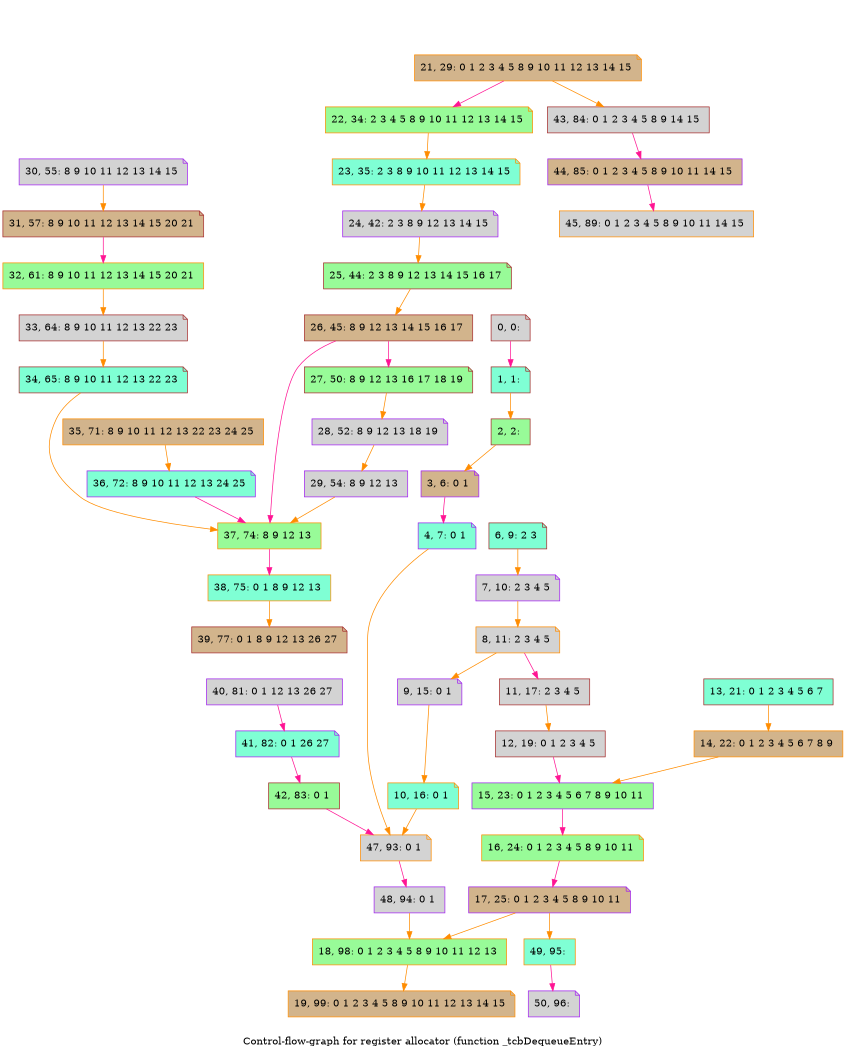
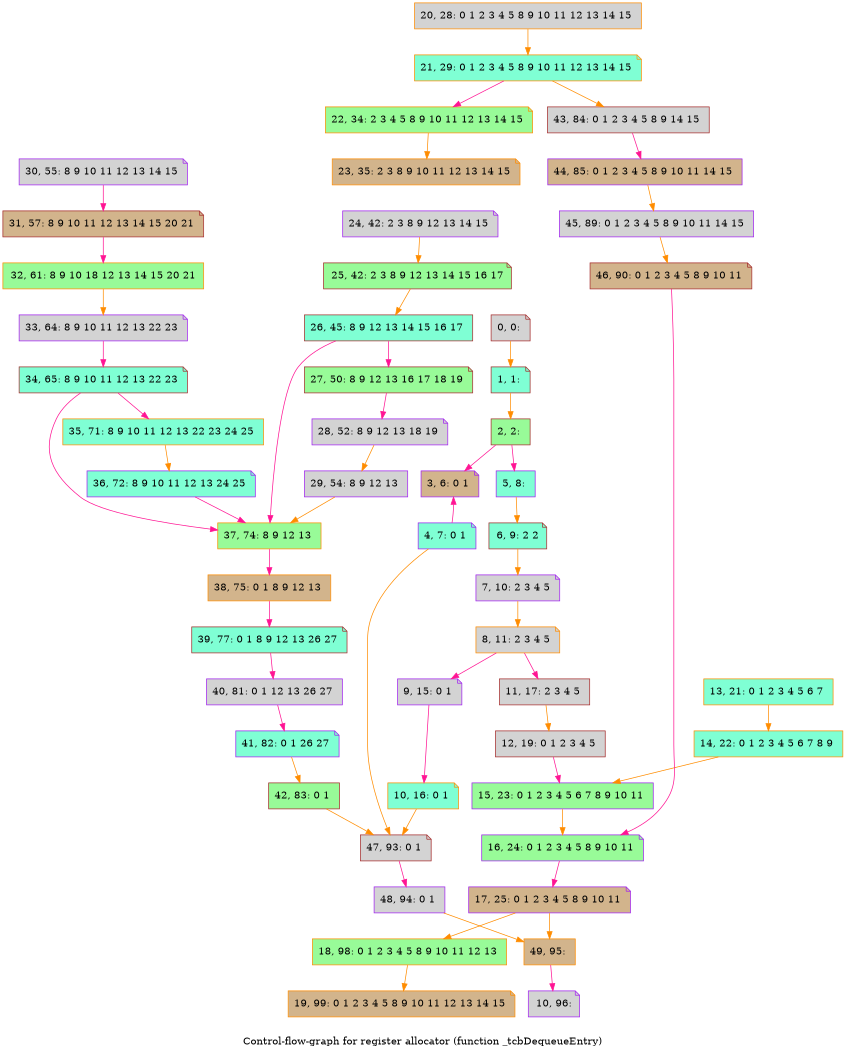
node "20, 28: 0 1 2 3 4 5 8 9 10 11 12 13 14 15": added
node "21, 29: 0 1 2 3 4 5 8 9 10 11 12 13 14 15": fillcolor tan -> aquamarine
node "23, 35: 2 3 8 9 10 11 12 13 14 15": fillcolor aquamarine -> tan
edge "30, 55: 8 9 10 11 12 13 14 15" -> "31, 57: 8 9 10 11 12 13 14 15 20 21": color darkorange -> deeppink
edge "23, 35: 2 3 8 9 10 11 12 13 14 15" -> "24, 42: 2 3 8 9 12 13 14 15": removed
edge "44, 85: 0 1 2 3 4 5 8 9 10 11 14 15" -> "45, 89: 0 1 2 3 4 5 8 9 10 11 14 15": color deeppink -> darkorange
node "45, 89: 0 1 2 3 4 5 8 9 10 11 14 15": color darkorange -> purple
node "32, 61: 8 9 10 11 12 13 14 15 20 21": label "32, 61: 8 9 10 11 12 13 14 15 20 21" -> "32, 61: 8 9 10 18 12 13 14 15 20 21"
node "25, 44: 2 3 8 9 12 13 14 15 16 17": label "25, 44: 2 3 8 9 12 13 14 15 16 17" -> "25, 42: 2 3 8 9 12 13 14 15 16 17"
node "46, 90: 0 1 2 3 4 5 8 9 10 11": added
node "33, 64: 8 9 10 11 12 13 22 23": color brown -> purple
node "26, 45: 8 9 12 13 14 15 16 17": fillcolor tan -> aquamarine
edge "33, 64: 8 9 10 11 12 13 22 23" -> "34, 65: 8 9 10 11 12 13 22 23": color darkorange -> deeppink
edge "0, 0:" -> "1, 1:": color deeppink -> darkorange
edge "27, 50: 8 9 12 13 16 17 18 19" -> "28, 52: 8 9 12 13 18 19": color darkorange -> deeppink
edge "34, 65: 8 9 10 11 12 13 22 23" -> "35, 71: 8 9 10 11 12 13 22 23 24 25": added
node "35, 71: 8 9 10 11 12 13 22 23 24 25": fillcolor tan -> aquamarine
edge "2, 2:" -> "3, 6: 0 1": color darkorange -> deeppink
node "5, 8:": added
edge "34, 65: 8 9 10 11 12 13 22 23" -> "37, 74: 8 9 12 13": color darkorange -> deeppink
edge "3, 6: 0 1" -> "4, 7: 0 1": reversed
node "6, 9: 2 3": label "6, 9: 2 3" -> "6, 9: 2 2"
node "38, 75: 0 1 8 9 12 13": fillcolor aquamarine -> tan
edge "38, 75: 0 1 8 9 12 13" -> "39, 77: 0 1 8 9 12 13 26 27": color darkorange -> deeppink
node "39, 77: 0 1 8 9 12 13 26 27": fillcolor tan -> aquamarine
edge "39, 77: 0 1 8 9 12 13 26 27" -> "40, 81: 0 1 12 13 26 27": added
edge "8, 11: 2 3 4 5" -> "9, 15: 0 1": color darkorange -> deeppink
node "13, 21: 0 1 2 3 4 5 6 7": color brown -> darkorange
edge "9, 15: 0 1" -> "10, 16: 0 1": color darkorange -> deeppink
node "14, 22: 0 1 2 3 4 5 6 7 8 9": fillcolor tan -> aquamarine
edge "41, 82: 0 1 26 27" -> "42, 83: 0 1": color deeppink -> darkorange
edge "15, 23: 0 1 2 3 4 5 6 7 8 9 10 11" -> "16, 24: 0 1 2 3 4 5 8 9 10 11": color deeppink -> darkorange
edge "42, 83: 0 1" -> "47, 93: 0 1": color deeppink -> darkorange
node "47, 93: 0 1": color darkorange -> brown
node "16, 24: 0 1 2 3 4 5 8 9 10 11": color darkorange -> purple
edge "48, 94: 0 1" -> "18, 98: 0 1 2 3 4 5 8 9 10 11 12 13": now "48, 94: 0 1" -> "49, 95:"
node "49, 95:": fillcolor aquamarine -> tan
node "50, 96:": label "50, 96:" -> "10, 96:"
